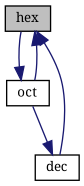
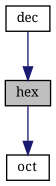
edge "oct" -> "hex": removed
edge "oct" -> "dec": removed
